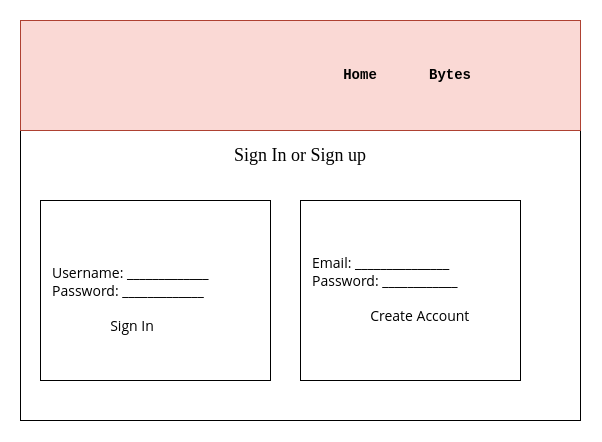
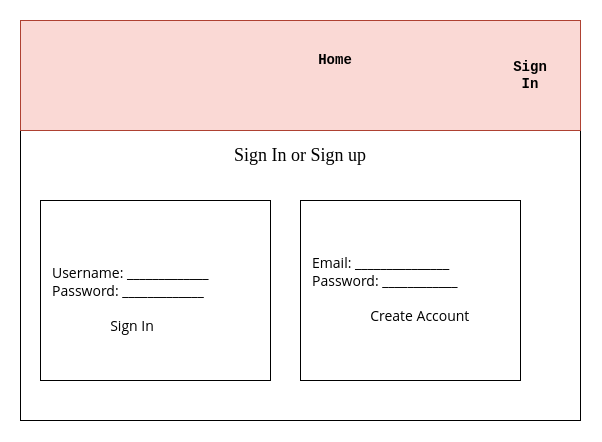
node "Home": moved (361, 76) -> (336, 61)
node "Bytes": removed
node "Sign In": added
